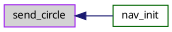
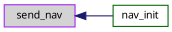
node "send_circle": label "send_circle" -> "send_nav"
